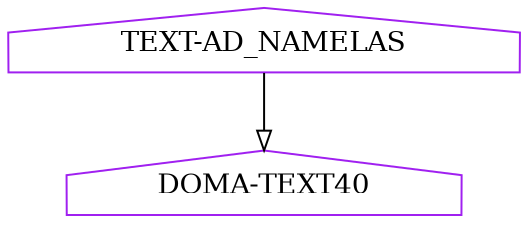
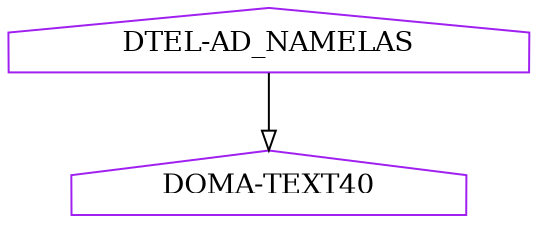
node "TEXT-AD_NAMELAS": label "TEXT-AD_NAMELAS" -> "DTEL-AD_NAMELAS"
